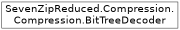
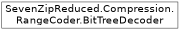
node "SevenZipReduced.Compression. Compression.BitTreeDecoder": label "SevenZipReduced.Compression. Compression.BitTreeDecoder" -> "SevenZipReduced.Compression. RangeCoder.BitTreeDecoder"
